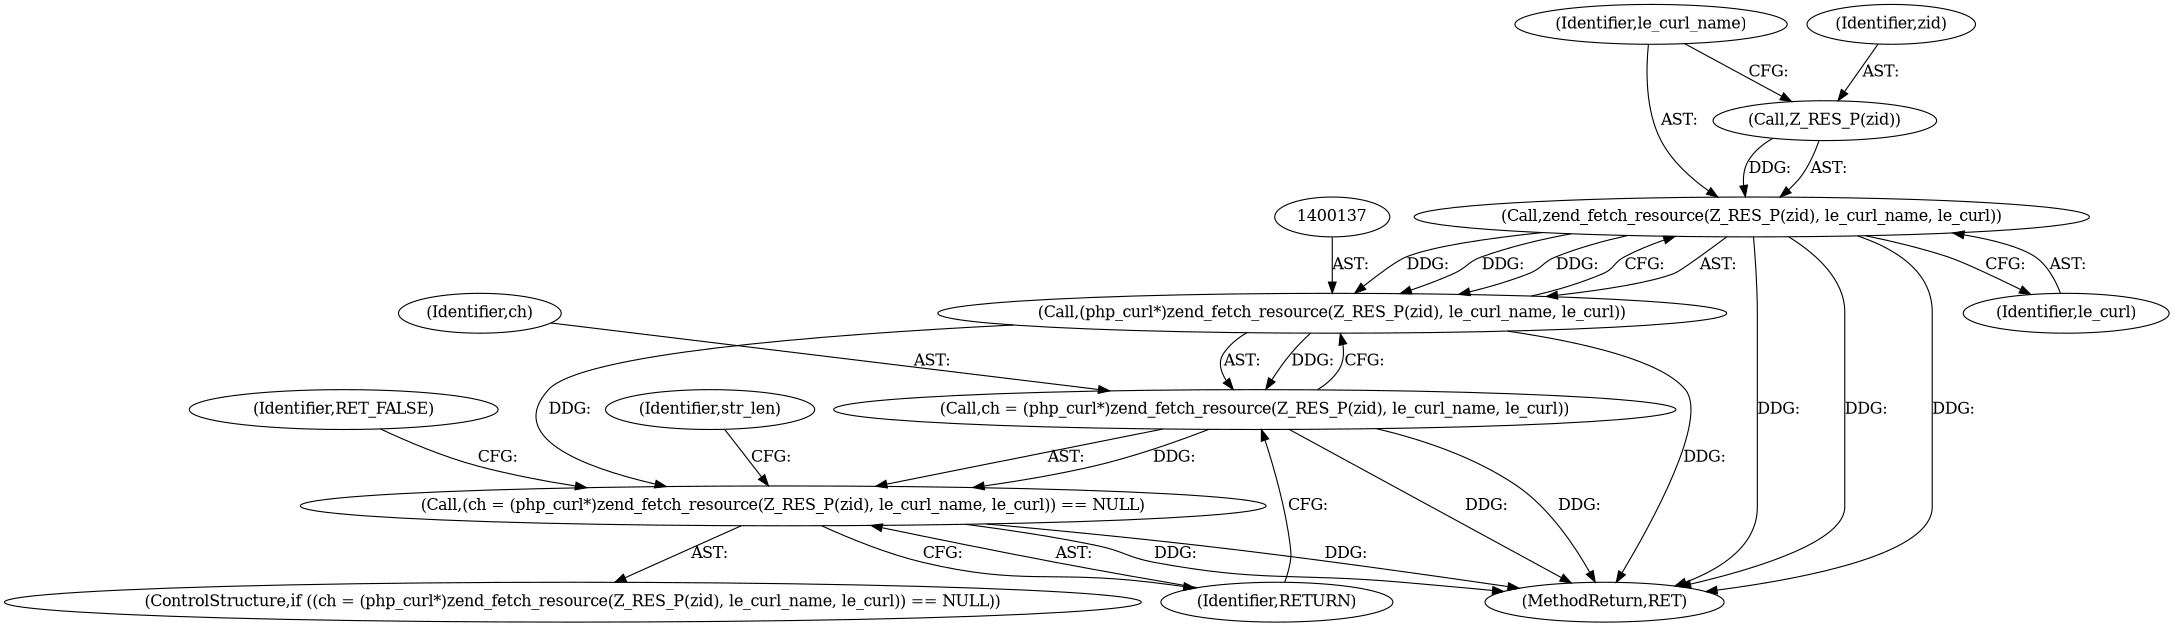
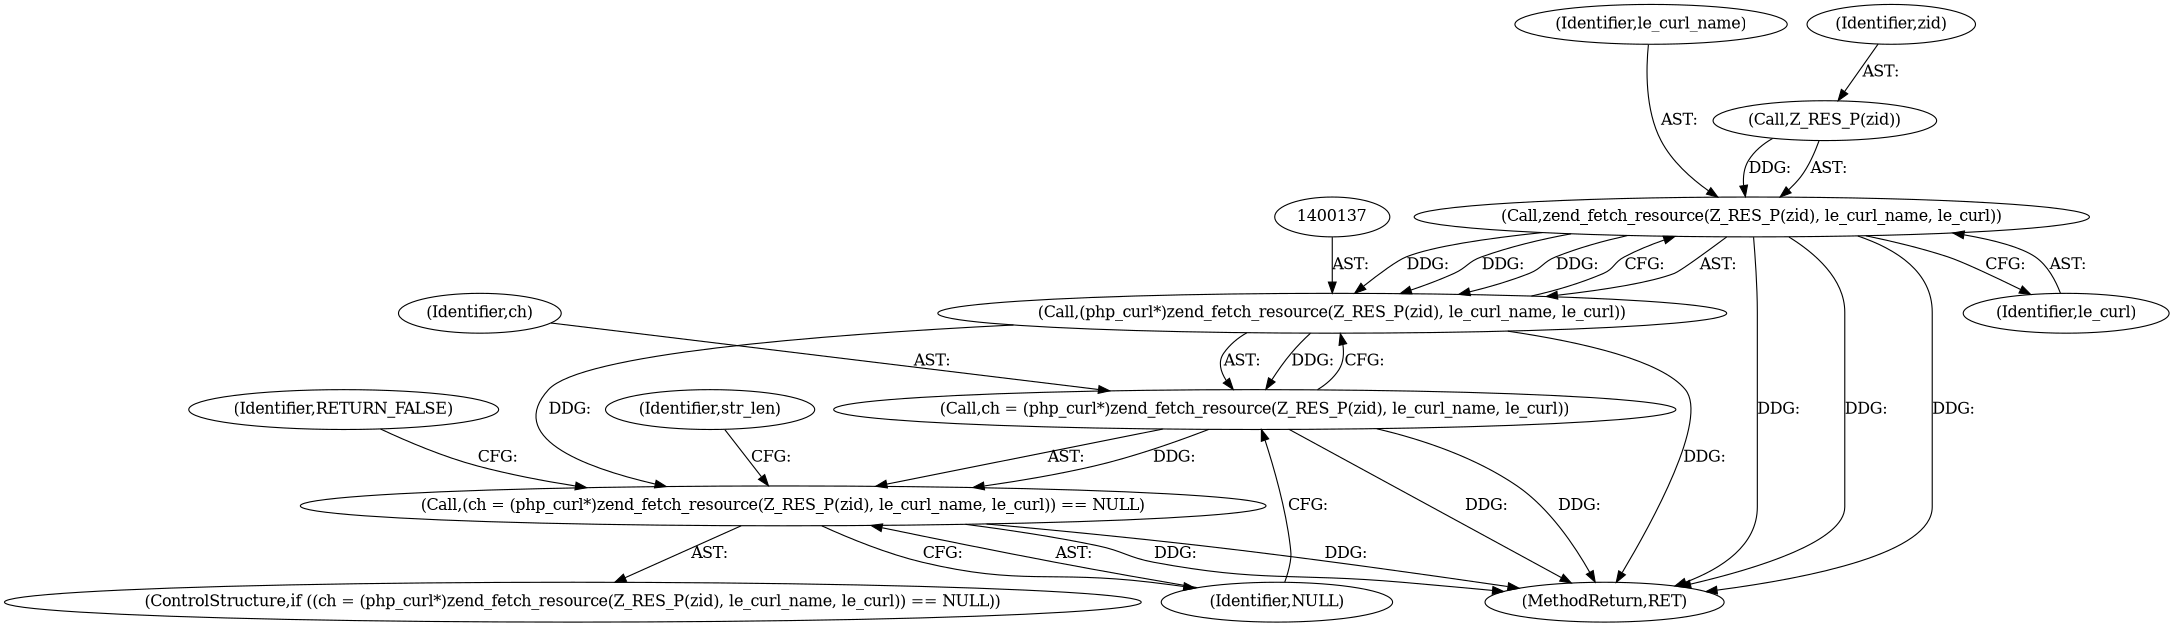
edge "(Identifier,le_curl_name)" -> "(Call,Z_RES_P(zid))": removed, label "CFG:"
node "(Identifier,RET_FALSE)": label "(Identifier,RET_FALSE)" -> "(Identifier,RETURN_FALSE)"
node "(Identifier,RETURN)": label "(Identifier,RETURN)" -> "(Identifier,NULL)"
